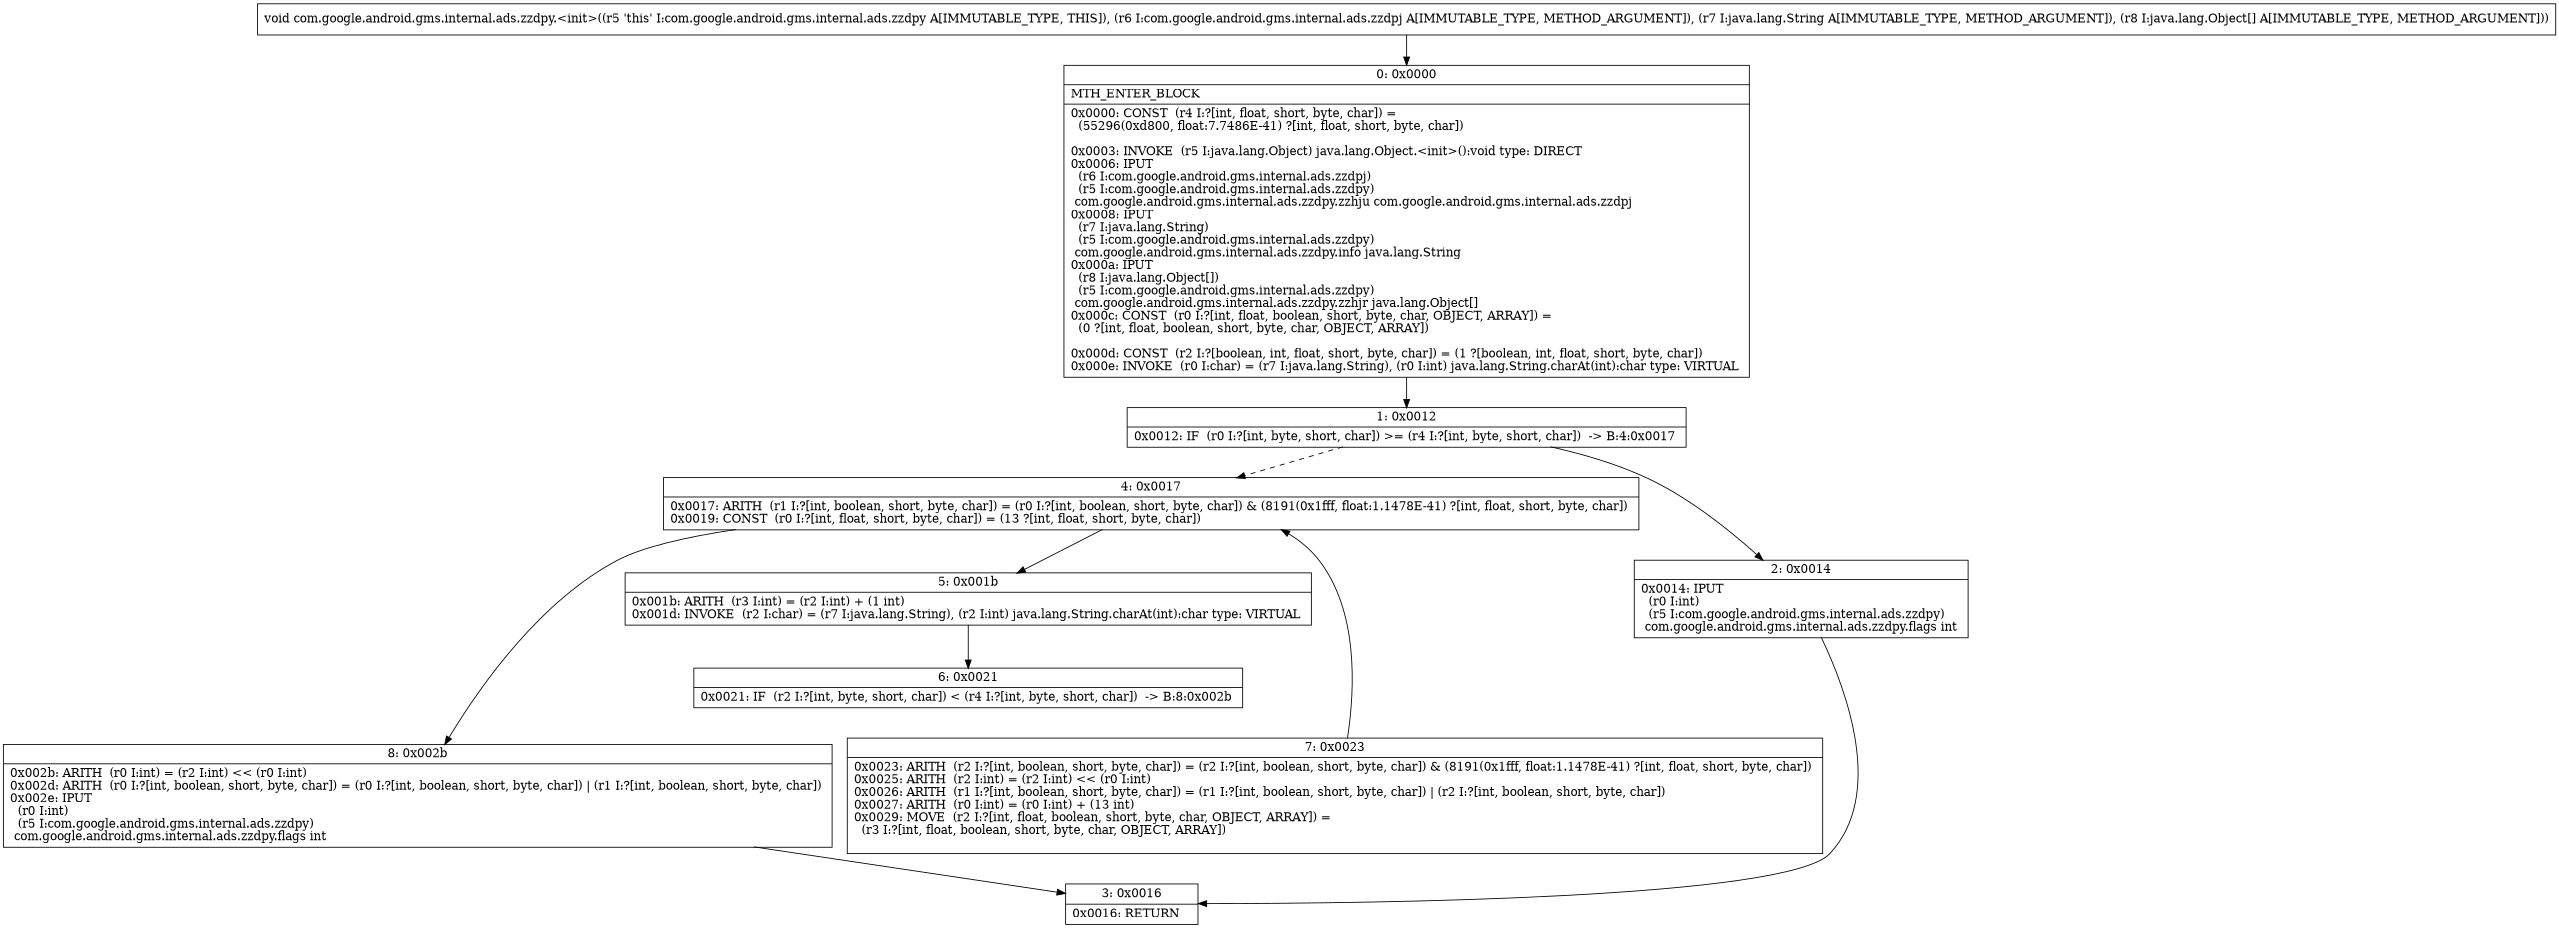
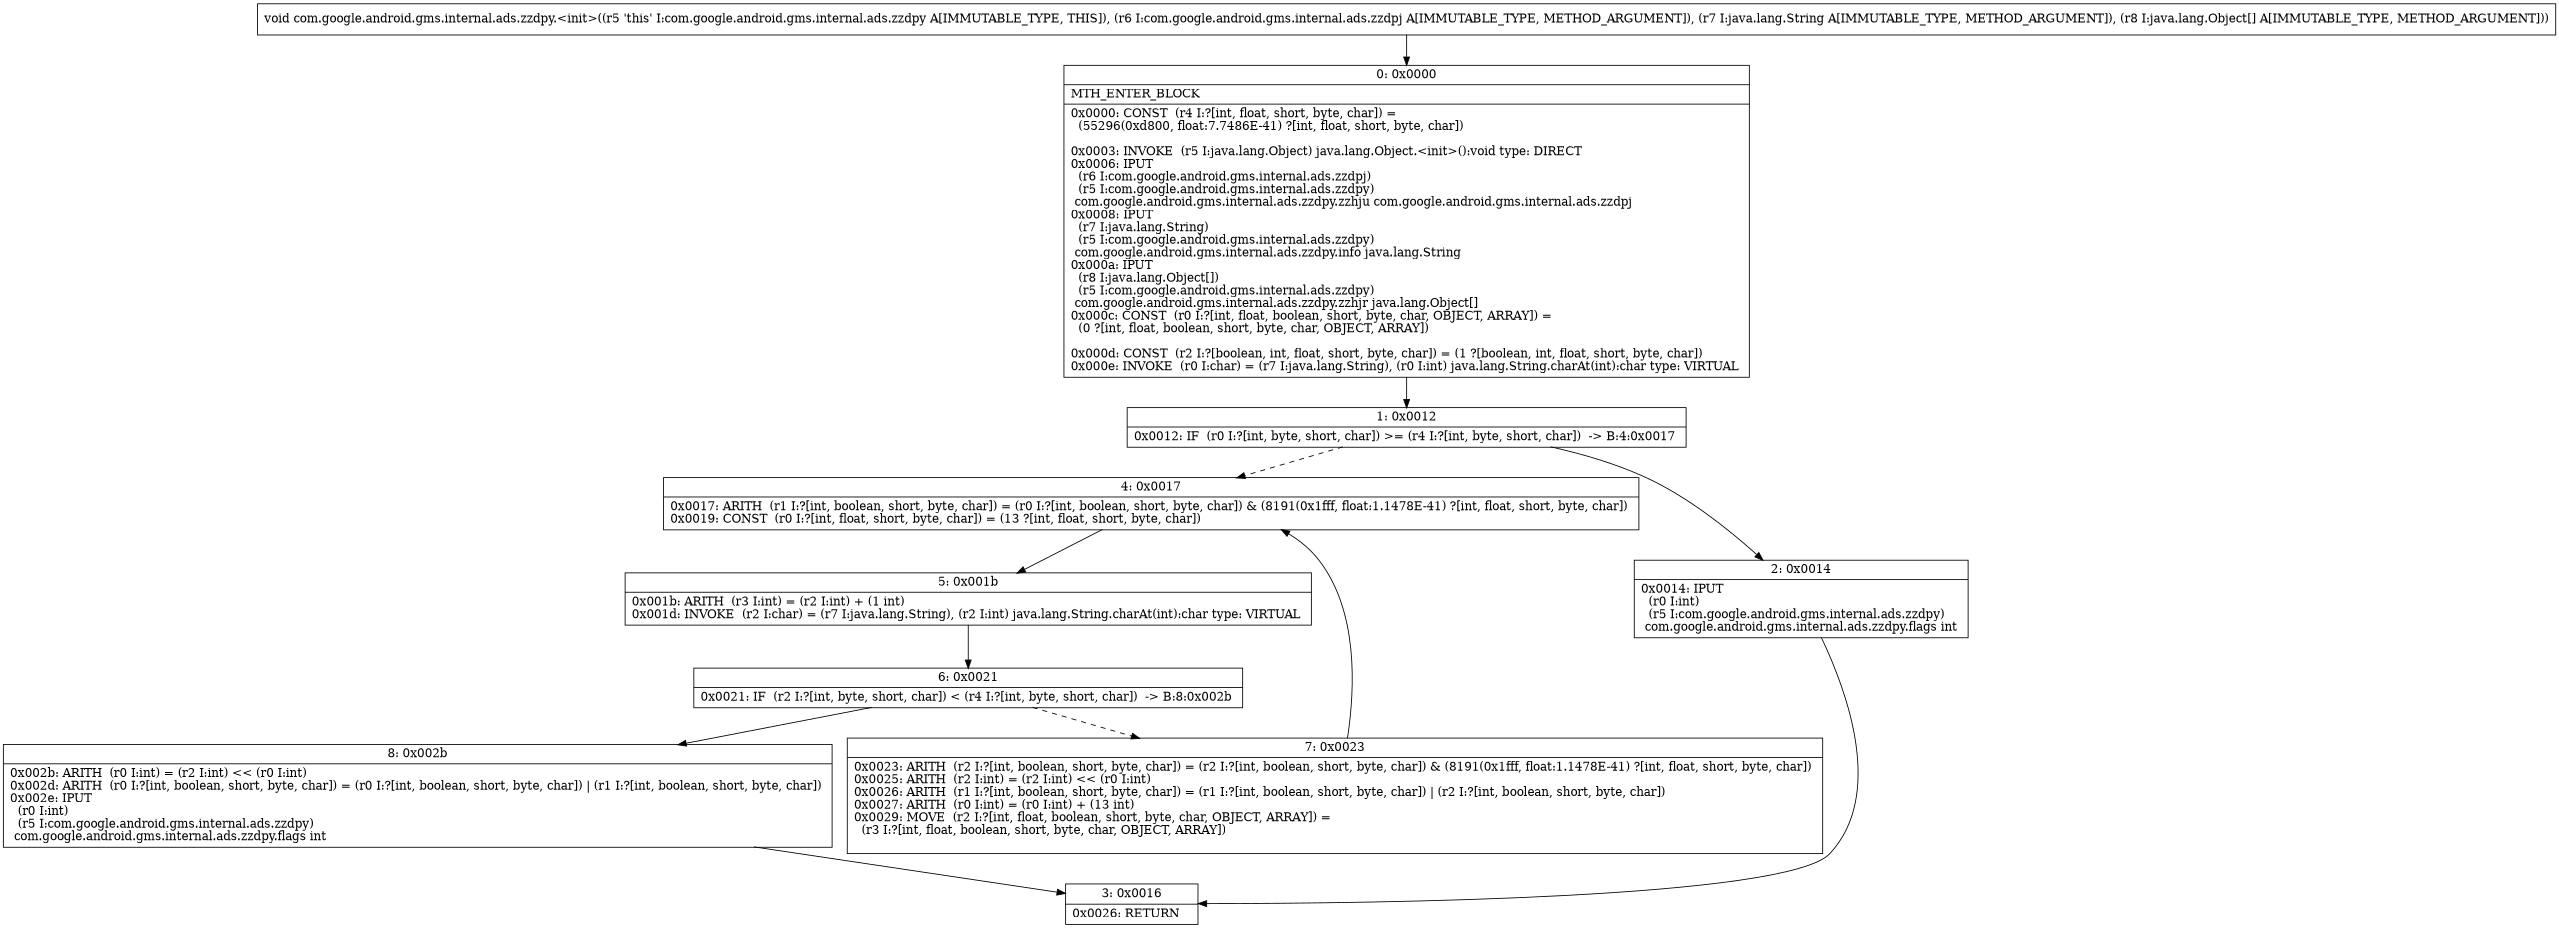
edge "4: 0x0017" -> "8: 0x002b": now "6: 0x0021" -> "8: 0x002b"
edge "6: 0x0021" -> "7: 0x0023": added
node "3: 0x0016": text "0x0016: RETURN" -> "0x0026: RETURN"
